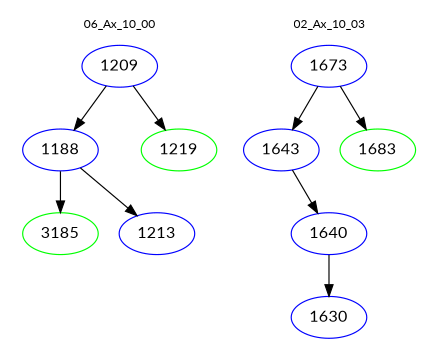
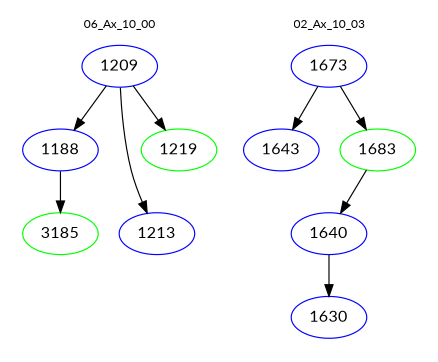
edge "1643" -> "1640": now "1683" -> "1640"
edge "1188" -> "1213": now "1209" -> "1213"
